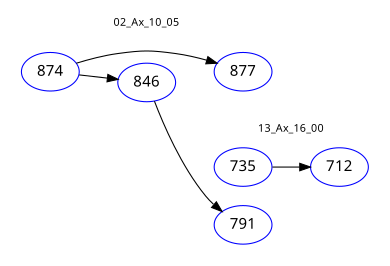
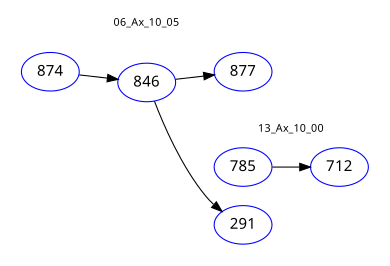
cluster "02_Ax_10_05": label "02_Ax_10_05" -> "06_Ax_10_05"
edge "874" -> "877": now "846" -> "877"
cluster "13_Ax_16_00": label "13_Ax_16_00" -> "13_Ax_10_00"
node "735": label "735" -> "785"
node "791": label "791" -> "291"
